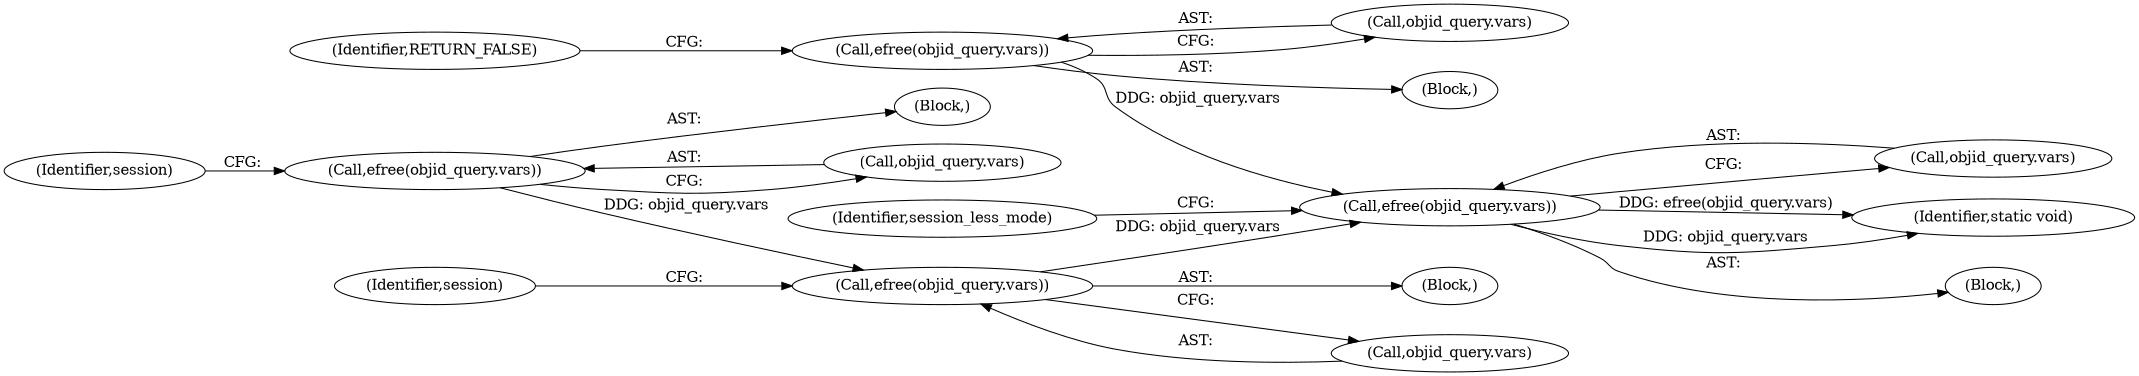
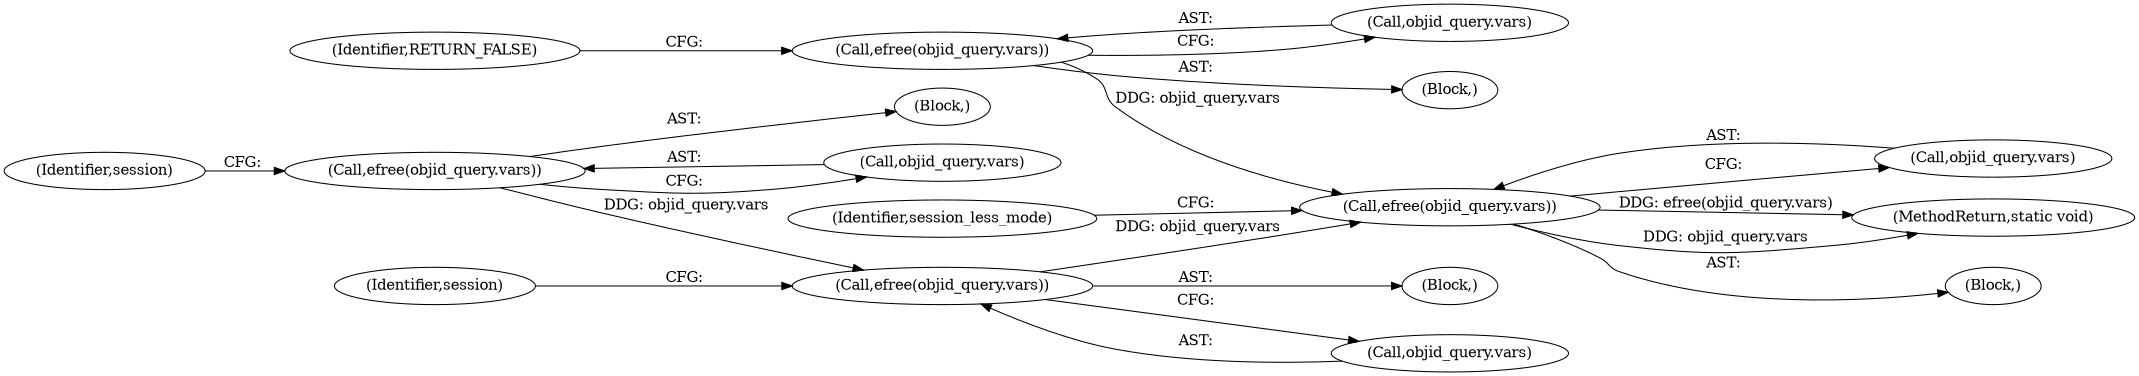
node "(Identifier,static void)": label "(Identifier,static void)" -> "(MethodReturn,static void)"
